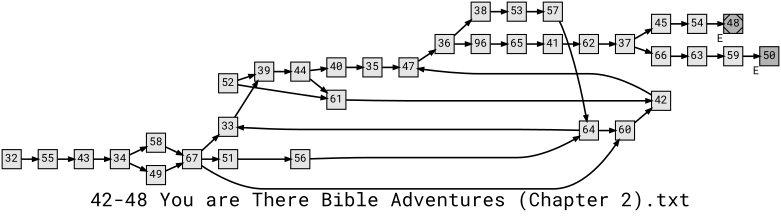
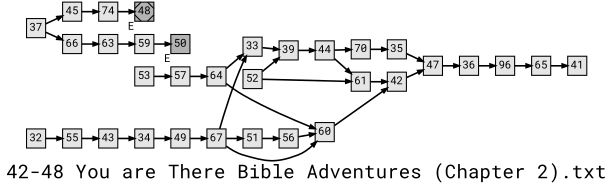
node "38": removed
node "54": label "54" -> "74"
node "62": removed
node "40": label "40" -> "70"
node "58": removed
edge "56" -> "64": now "56" -> "60"
